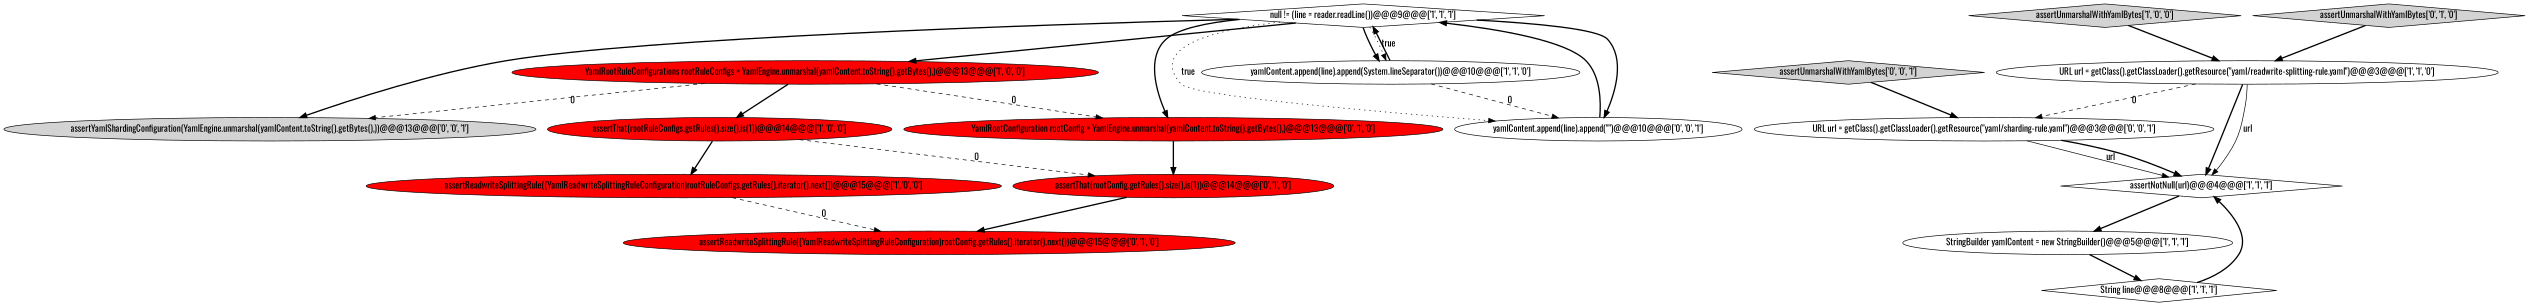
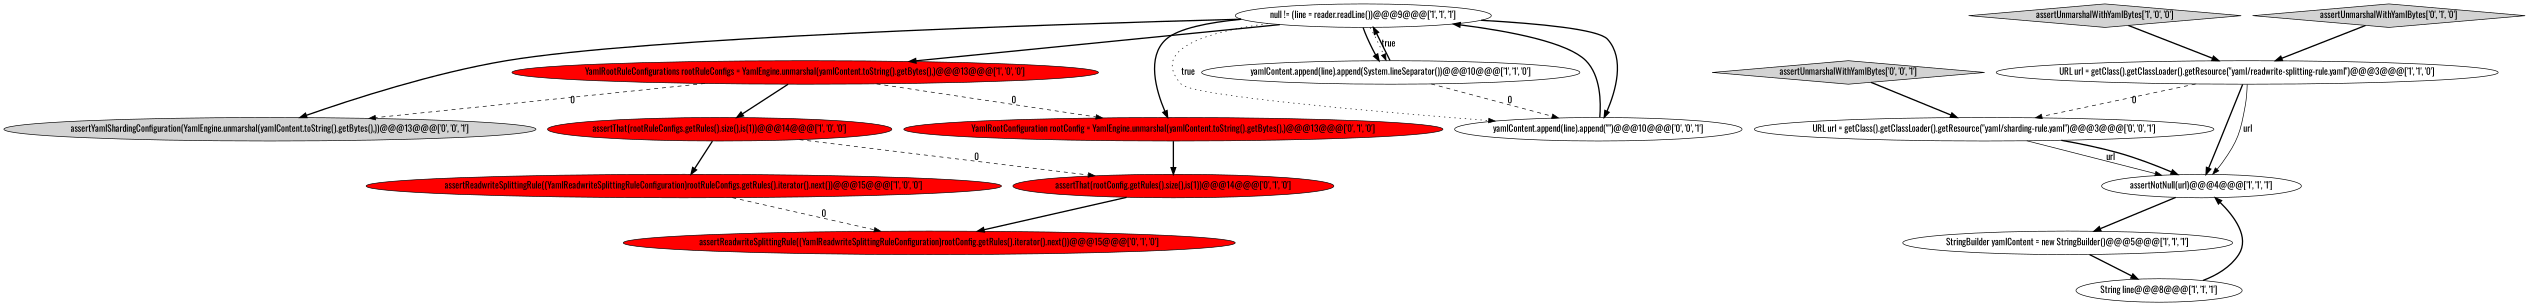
node "null != (line = reader.readLine())@@@9@@@['1', '1', '1']": shape diamond -> ellipse
node "assertNotNull(url)@@@4@@@['1', '1', '1']": shape diamond -> ellipse
node "String line@@@8@@@['1', '1', '1']": shape diamond -> ellipse
